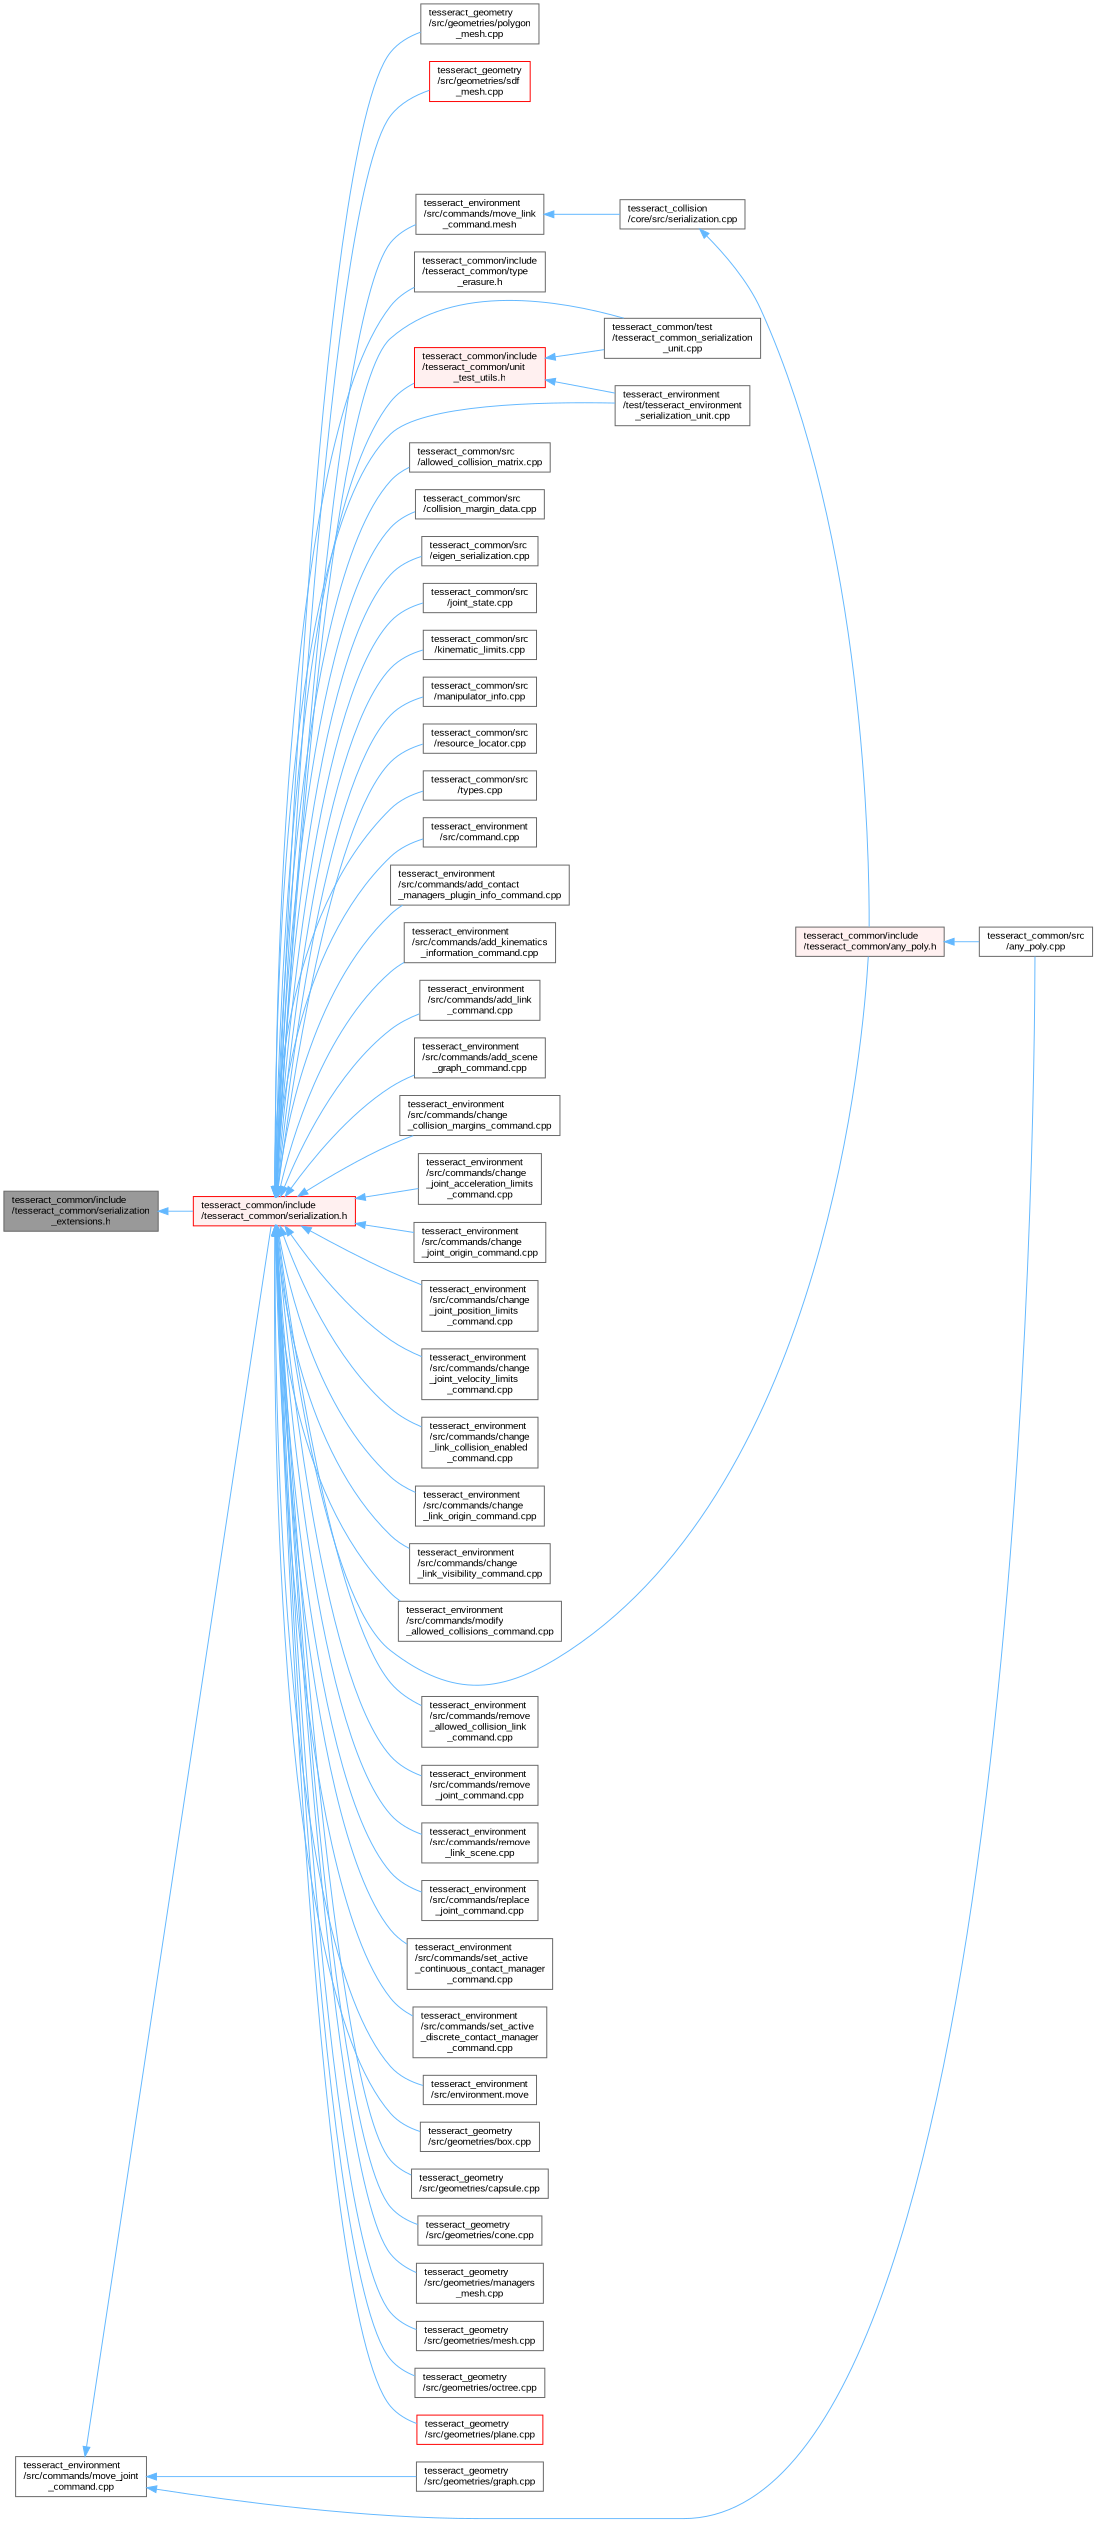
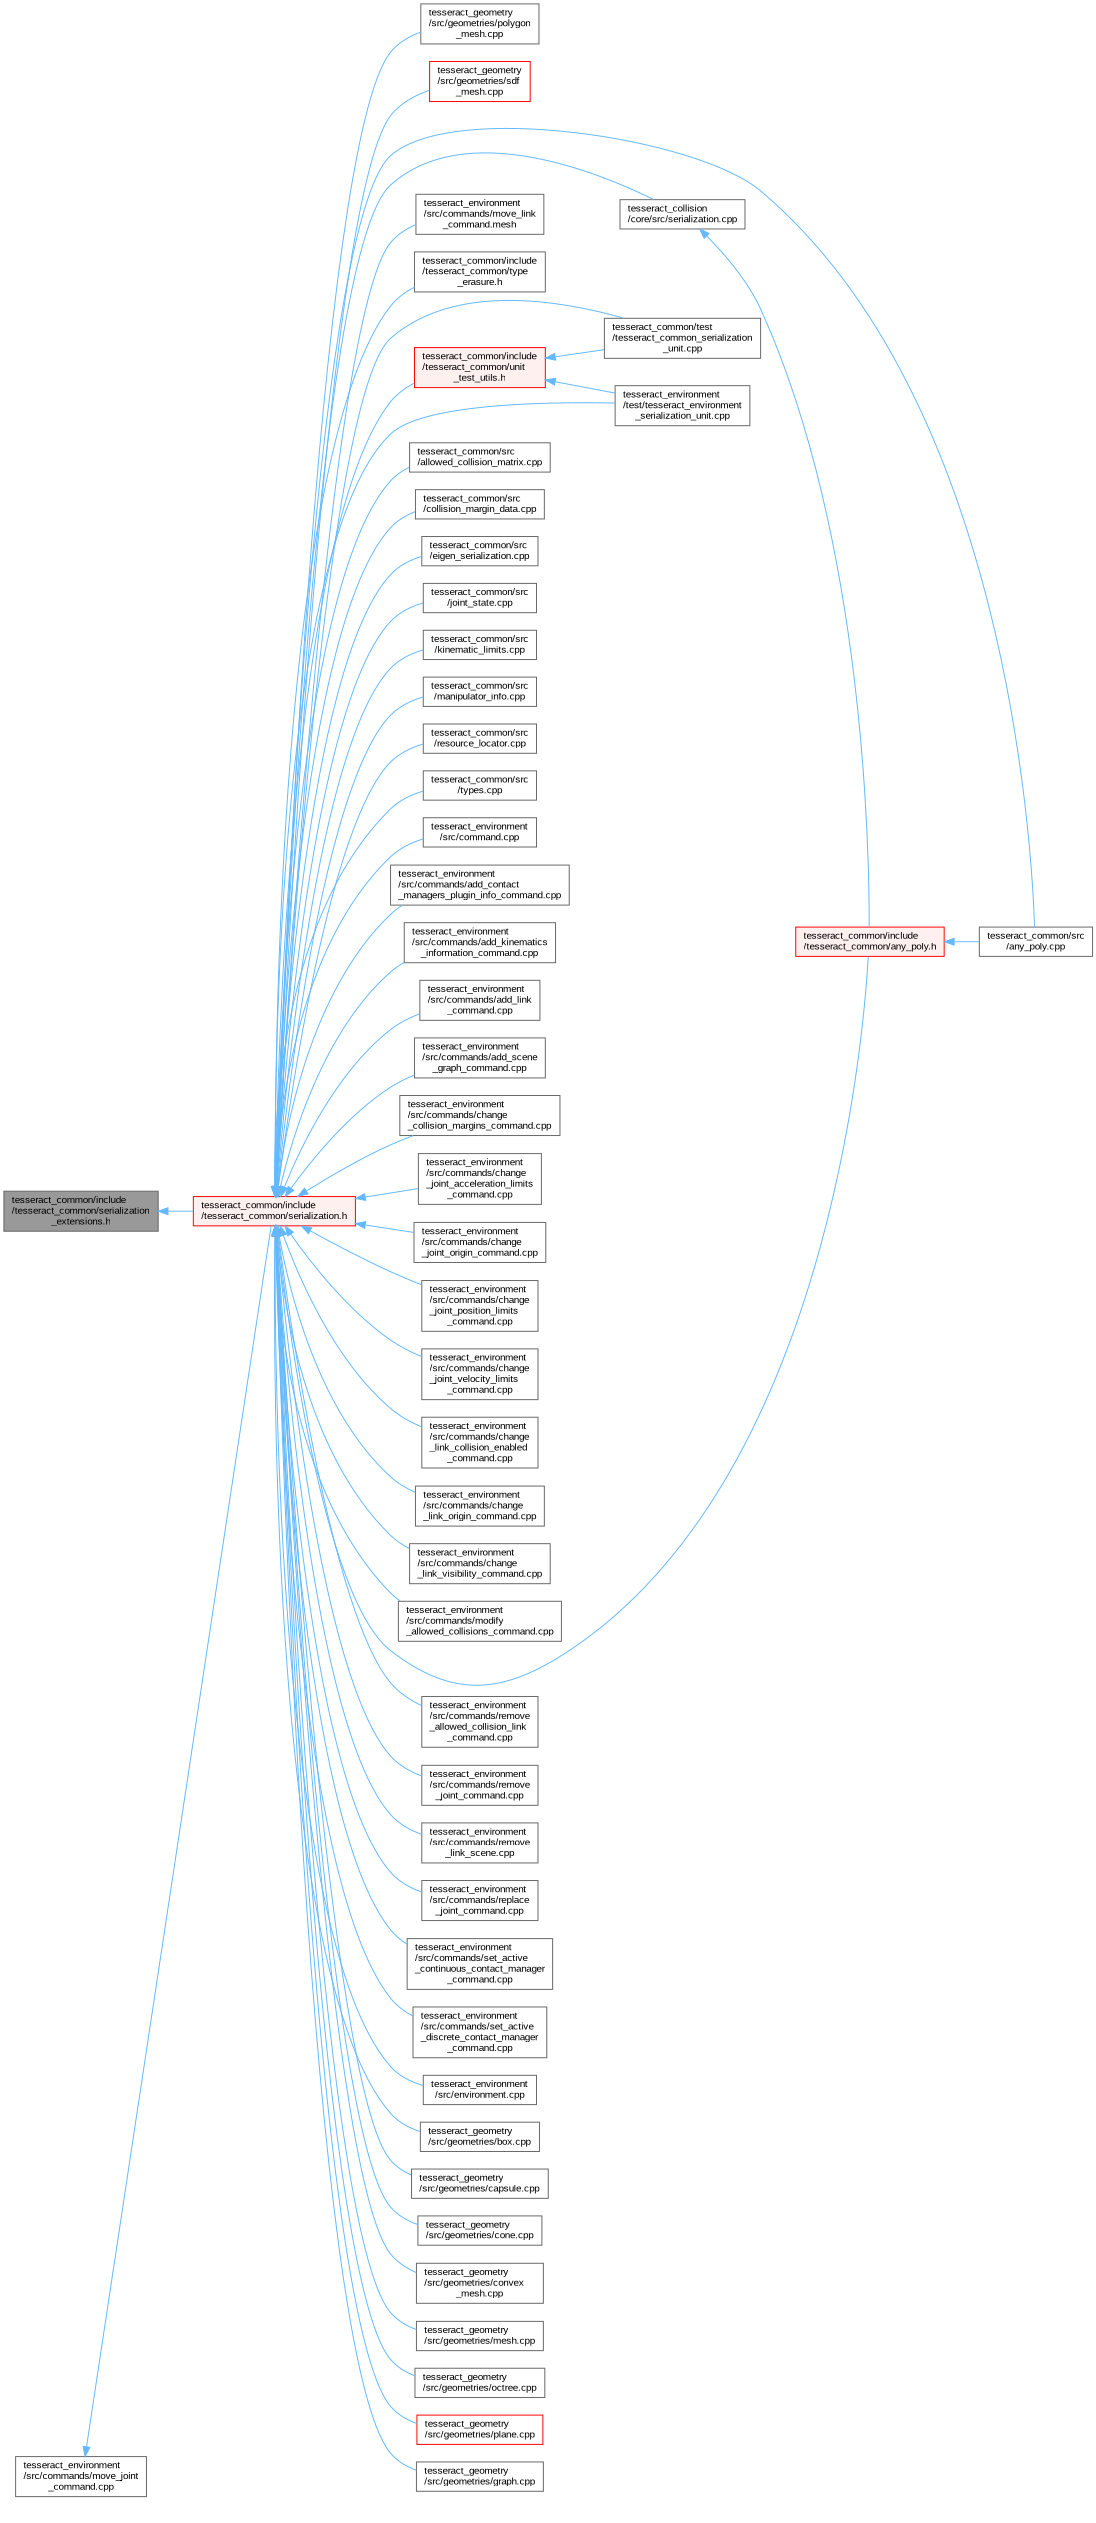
edge "tesseract_collision /core/src/serialization.cpp" -> "tesseract_environment /src/commands/move_link _command.mesh": now "tesseract_collision /core/src/serialization.cpp" -> "tesseract_common/include /tesseract_common/serialization.h"
node "tesseract_common/include /tesseract_common/any_poly.h": color grey40 -> red
edge "tesseract_common/src /any_poly.cpp" -> "tesseract_environment /src/commands/move_joint _command.cpp": now "tesseract_common/src /any_poly.cpp" -> "tesseract_common/include /tesseract_common/serialization.h"
node "tesseract_environment /src/environment.move": label "tesseract_environment /src/environment.move" -> "tesseract_environment /src/environment.cpp"
node "tesseract_geometry /src/geometries/managers _mesh.cpp": label "tesseract_geometry /src/geometries/managers _mesh.cpp" -> "tesseract_geometry /src/geometries/convex _mesh.cpp"
edge "tesseract_geometry /src/geometries/graph.cpp" -> "tesseract_environment /src/commands/move_joint _command.cpp": now "tesseract_geometry /src/geometries/graph.cpp" -> "tesseract_common/include /tesseract_common/serialization.h"
